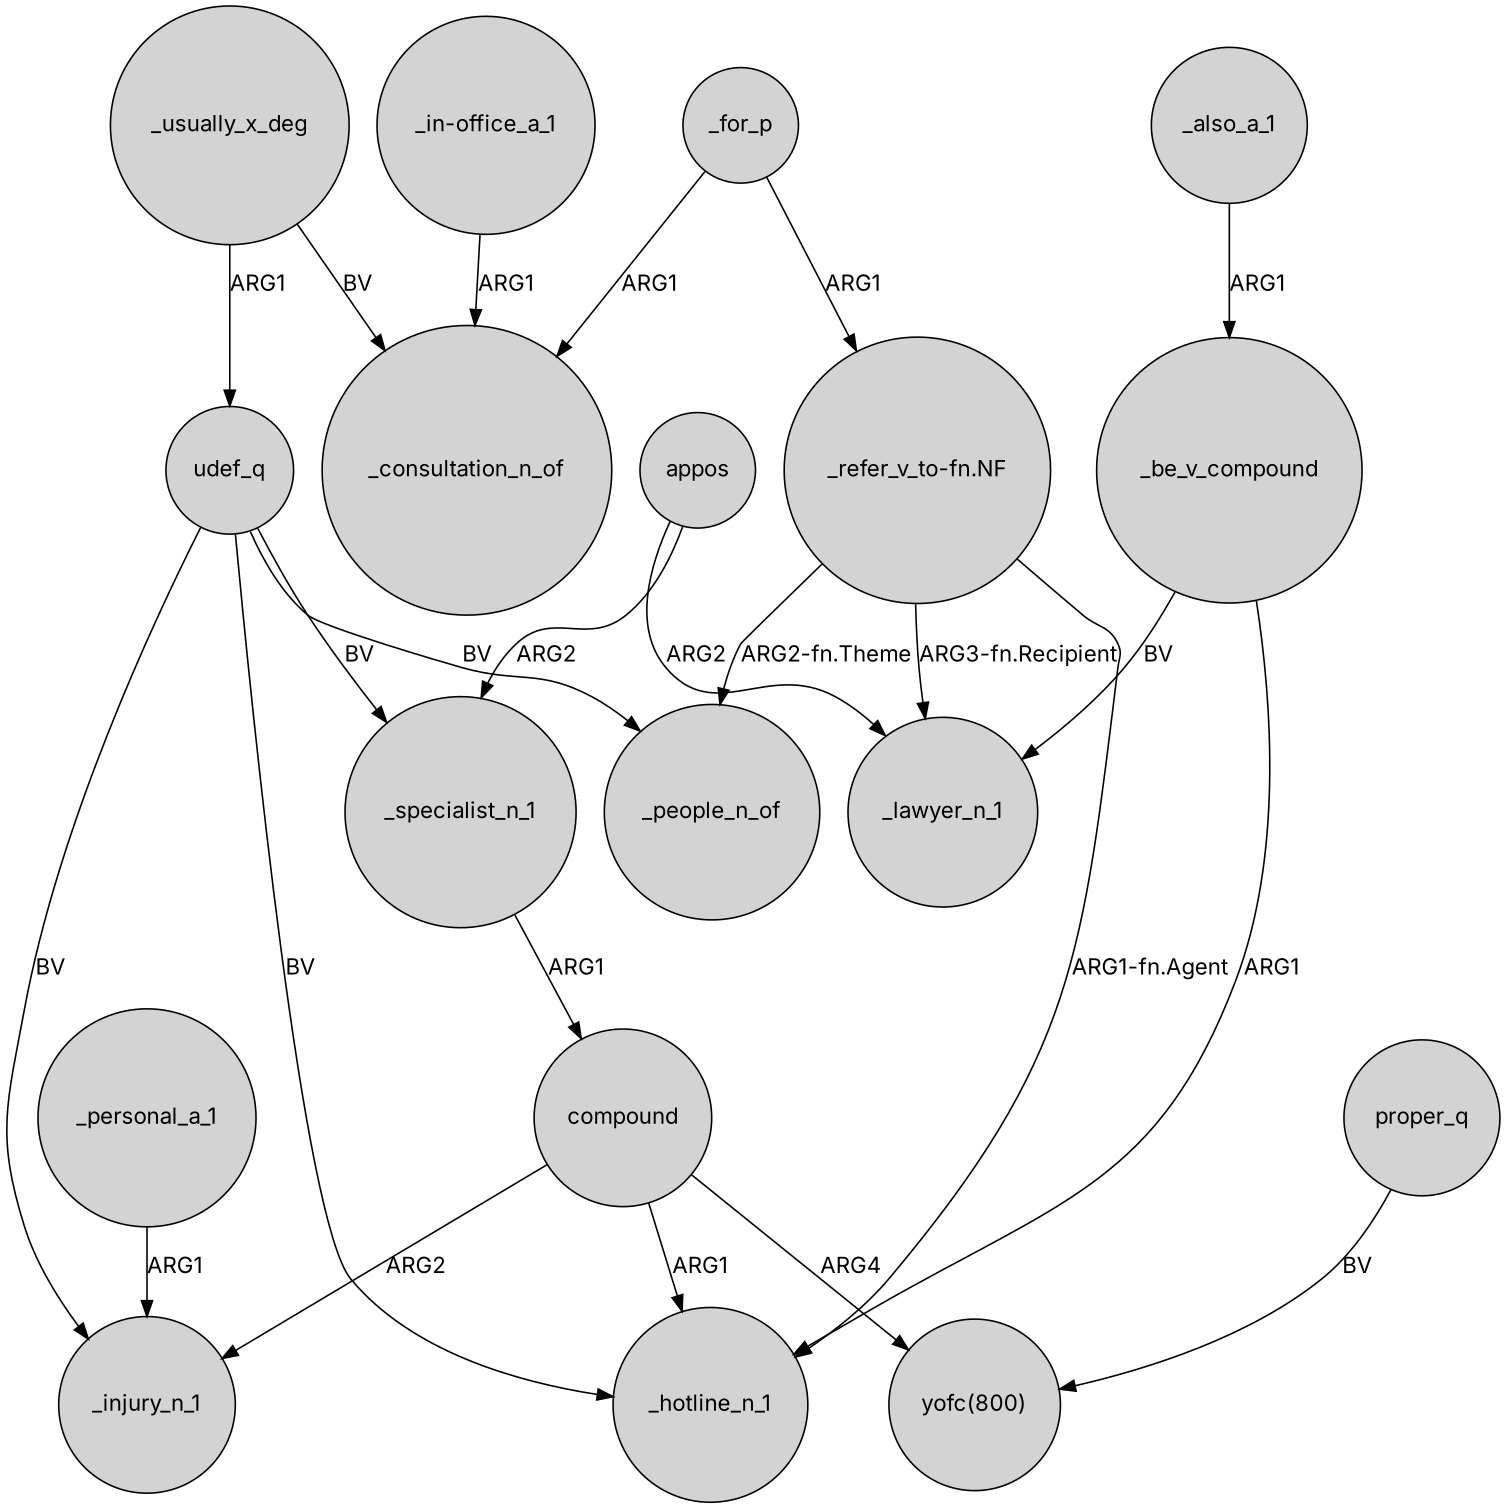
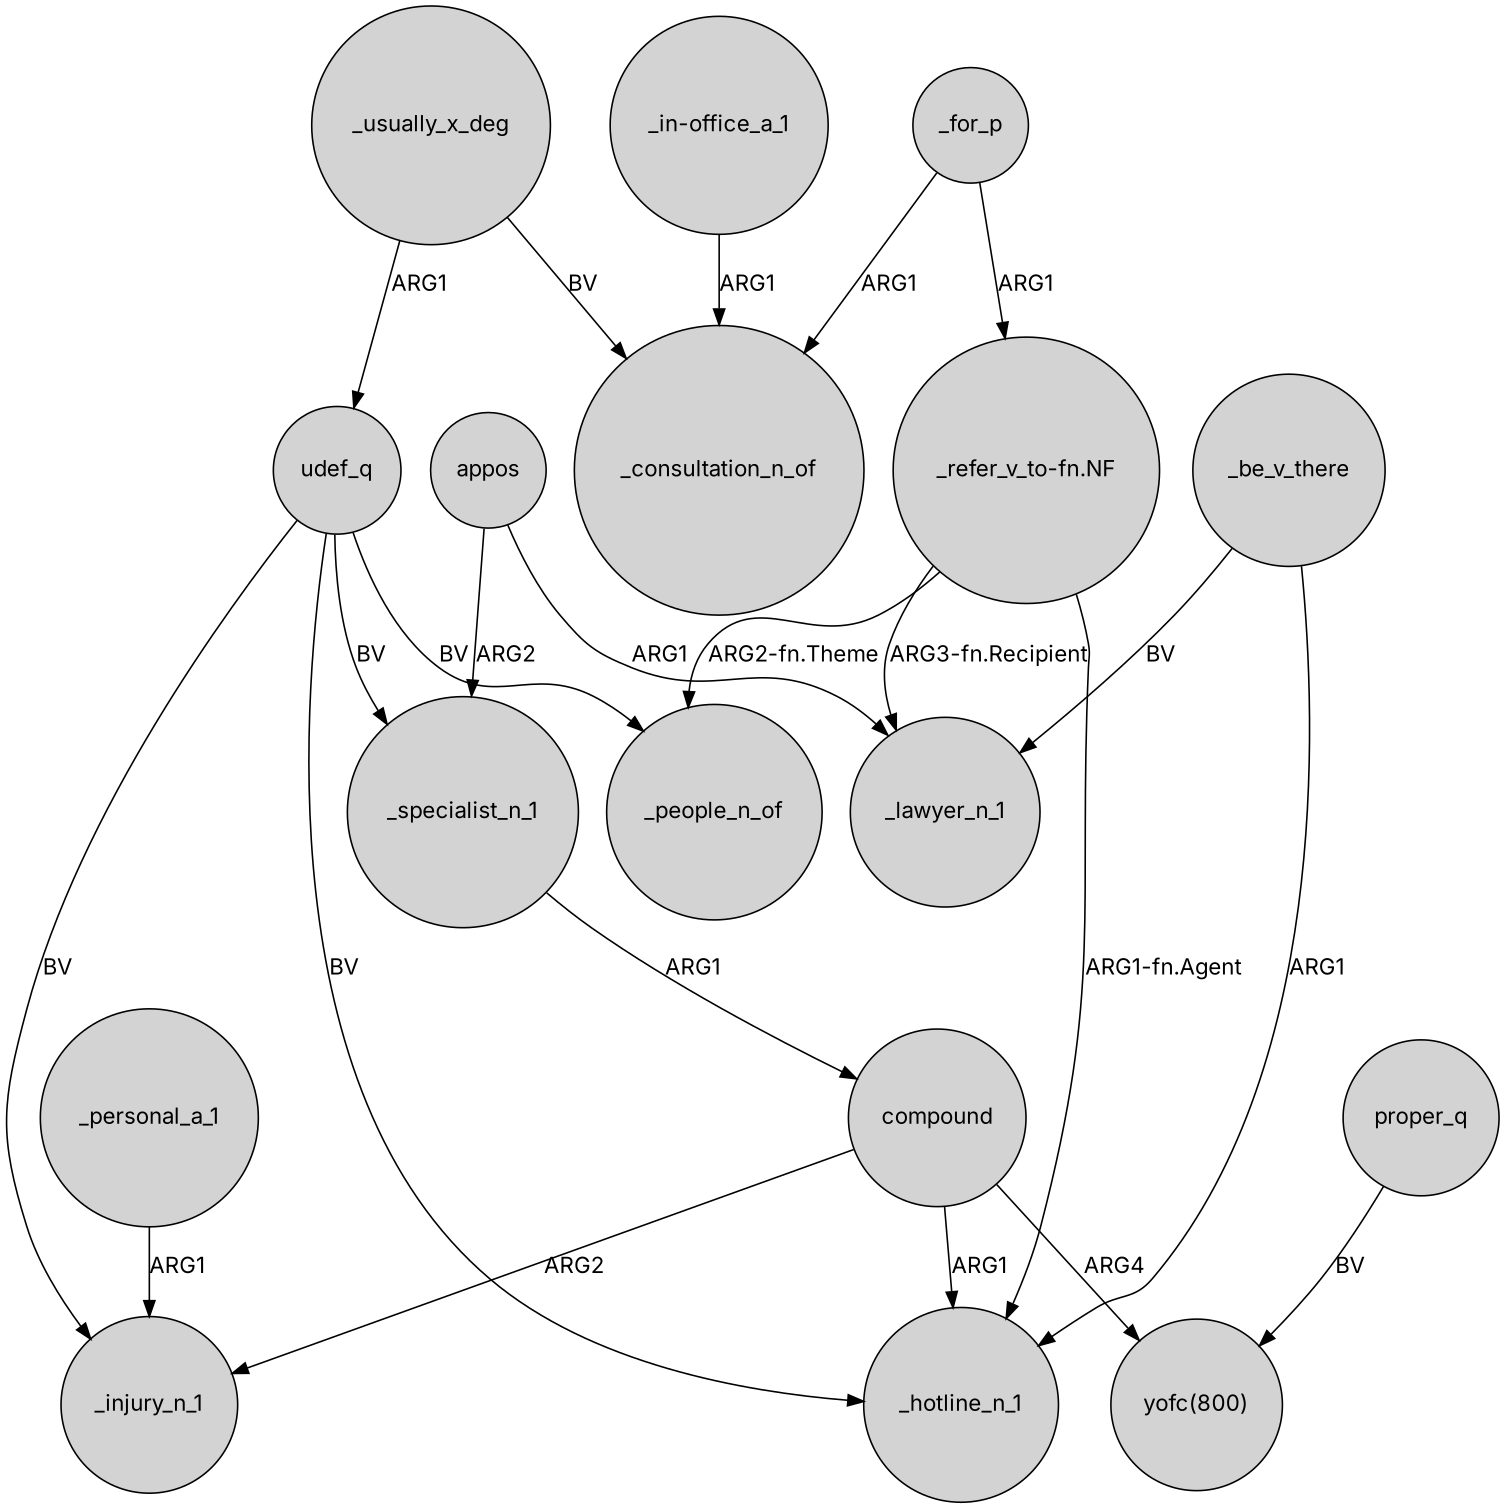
node "_also_a_1": removed
node "_be_v_compound": label "_be_v_compound" -> "_be_v_there"
edge "appos" -> "_lawyer_n_1": label "ARG2" -> "ARG1"
